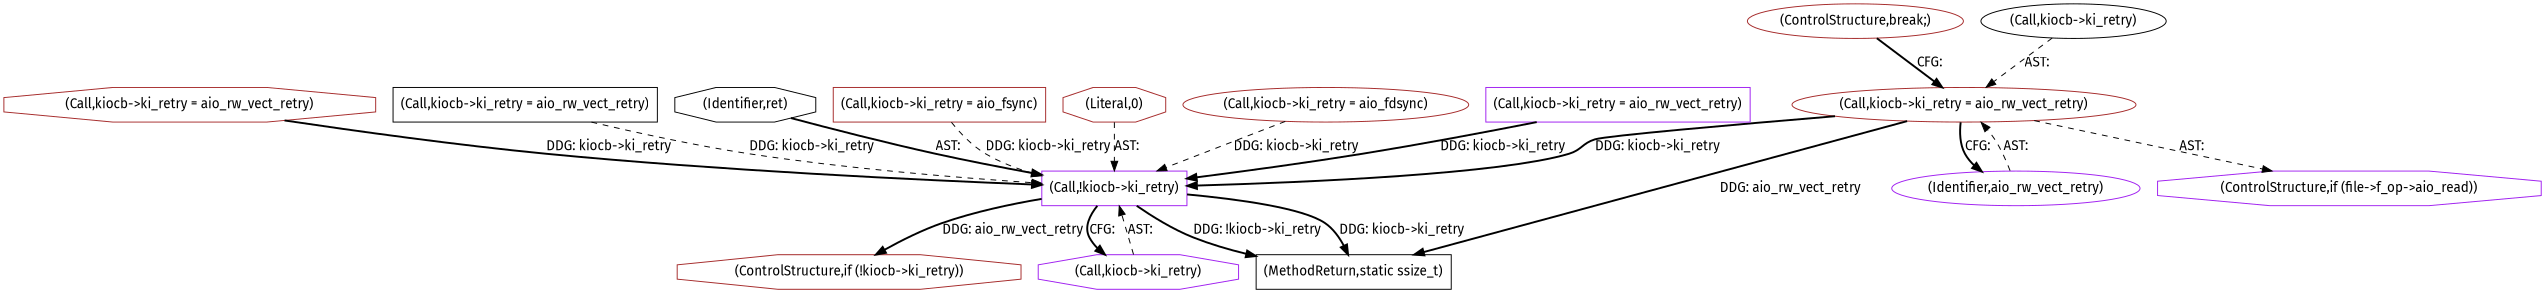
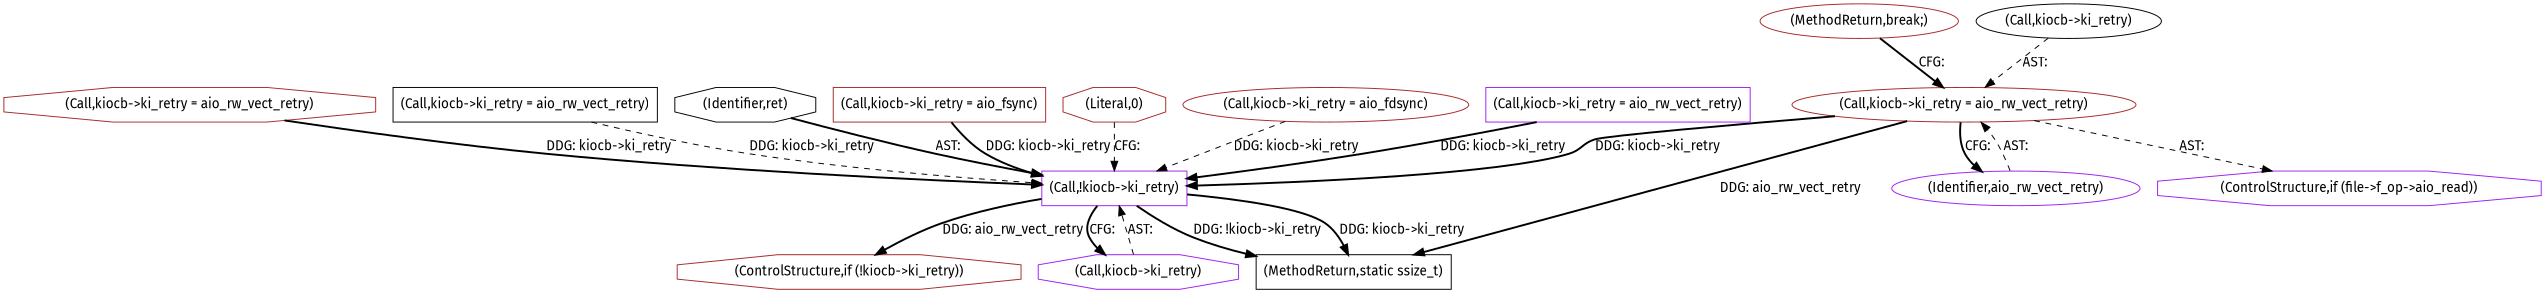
node "(ControlStructure,break;)": label "(ControlStructure,break;)" -> "(MethodReturn,break;)"
edge "(Literal,0)" -> "(Call,!kiocb->ki_retry)": label "AST: " -> "CFG: "
edge "(Call,kiocb->ki_retry = aio_fsync)" -> "(Call,!kiocb->ki_retry)": style dashed -> bold
